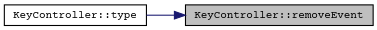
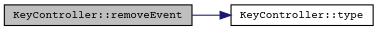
edge "KeyController::type" -> "KeyController::removeEvent": reversed
